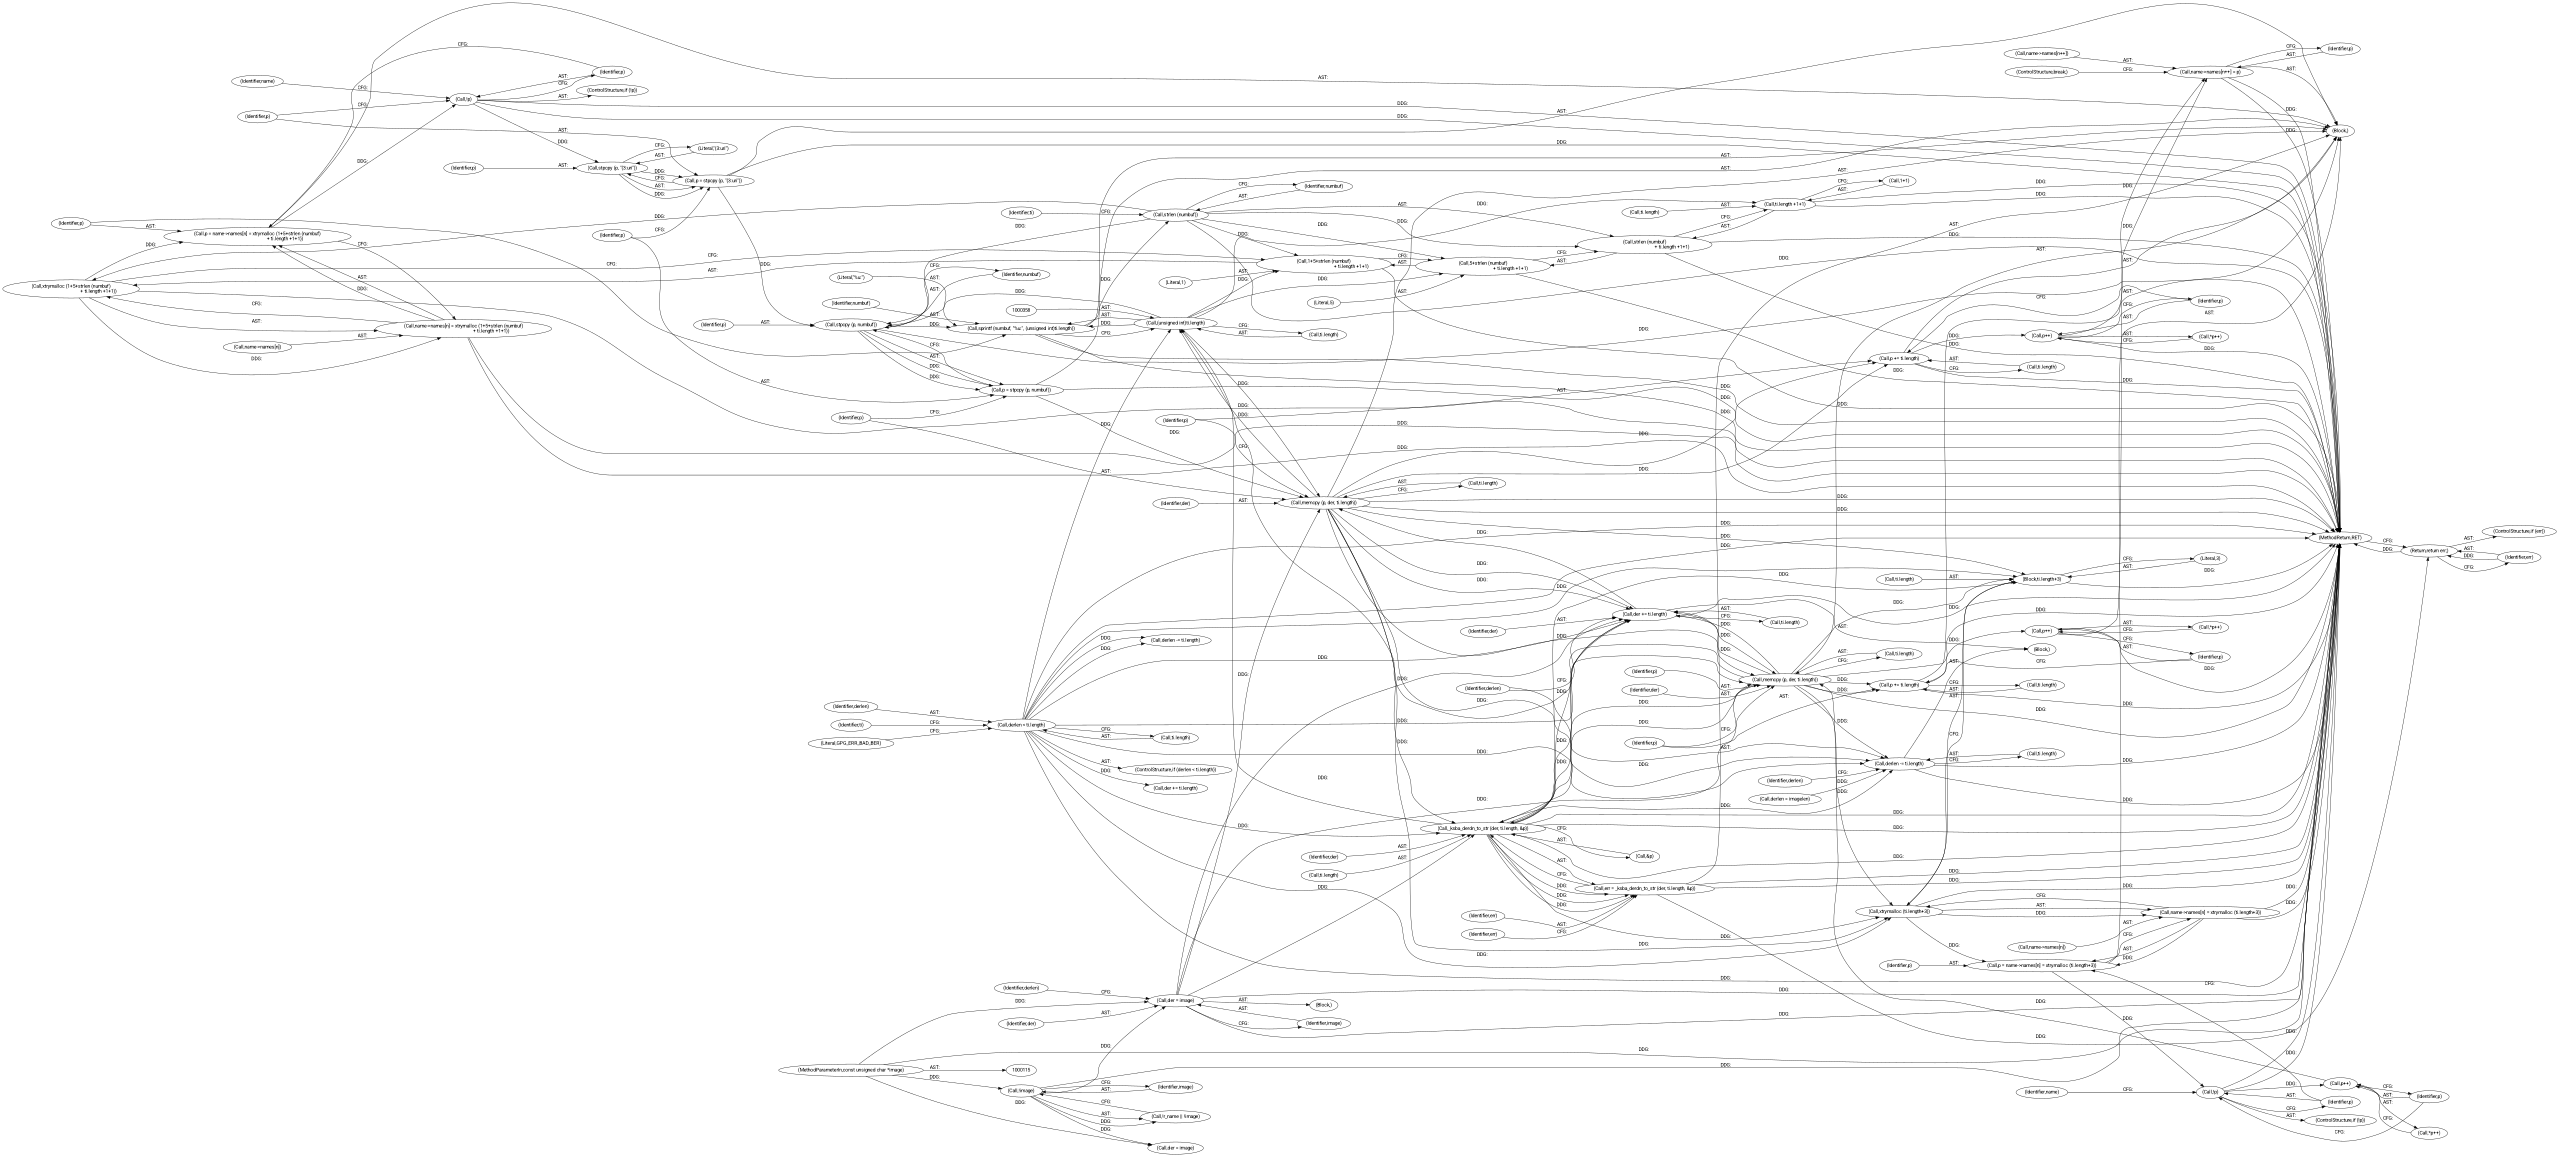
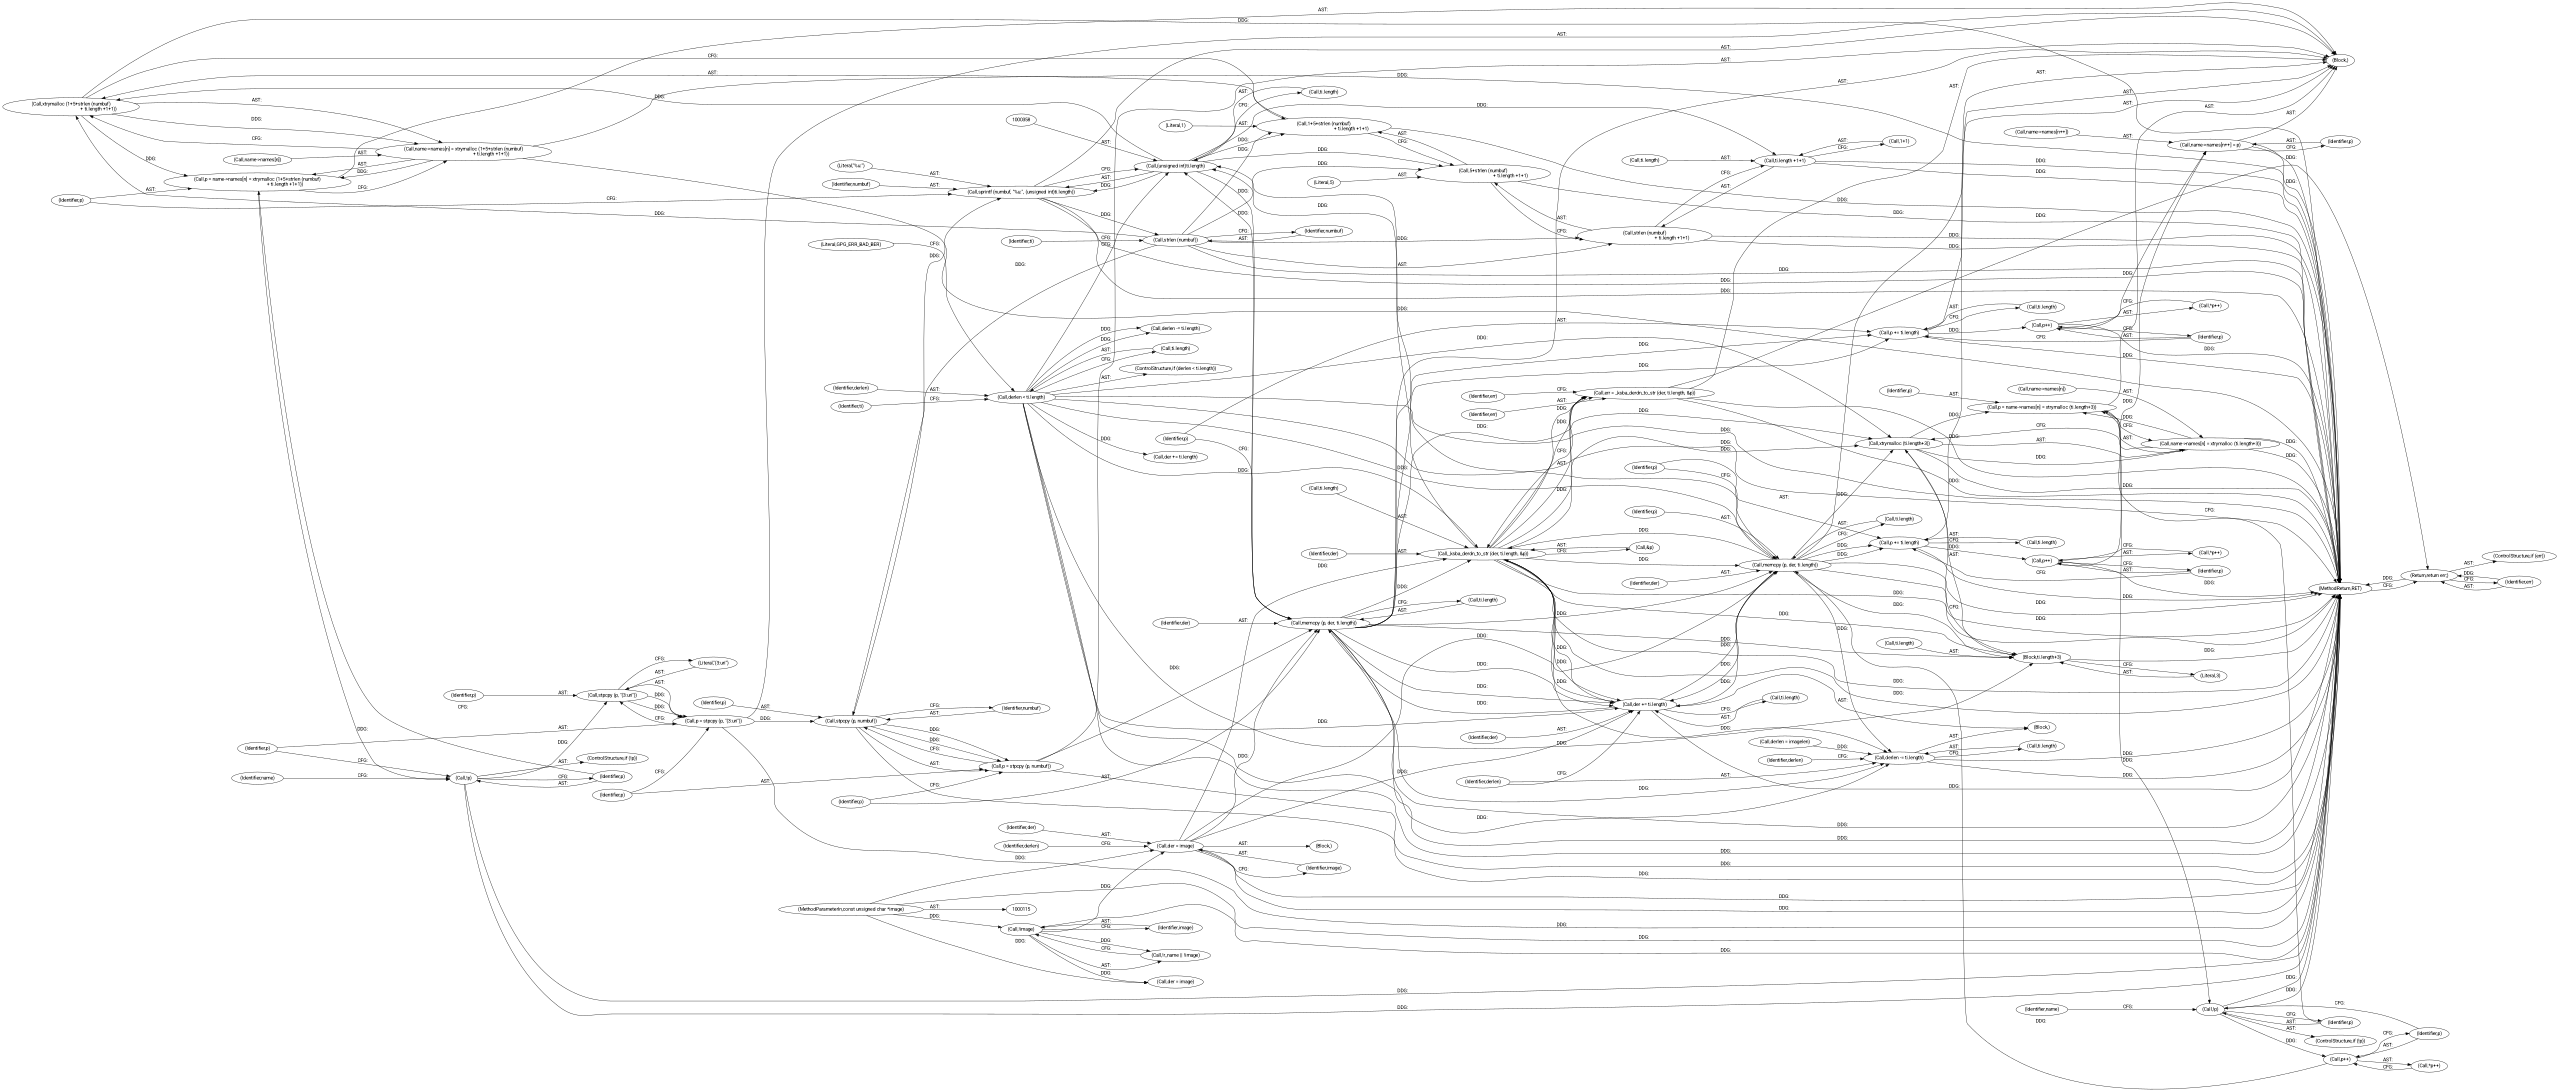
node "(ControlStructure,break;)": removed
edge "(Call,(unsigned int)ti.length)" -> "(Call,stpcpy (p, numbuf))": now "(Call,(unsigned int)ti.length)" -> "(Call,xtrymalloc (1+5+strlen (numbuf) + ti.length +1+1))"
edge "(Call,derlen < ti.length)" -> "(Call,(unsigned int)ti.length)": label "DDG: " -> "CFG: "
